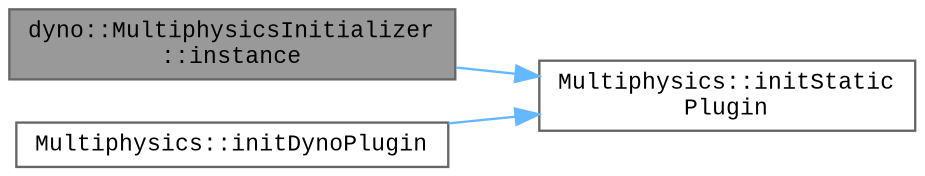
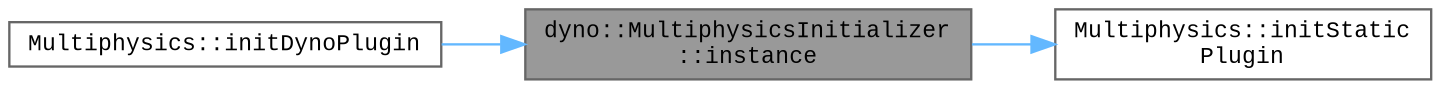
edge "Multiphysics::initDynoPlugin" -> "Multiphysics::initStatic Plugin": now "Multiphysics::initDynoPlugin" -> "dyno::MultiphysicsInitializer ::instance"
